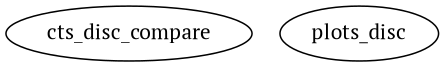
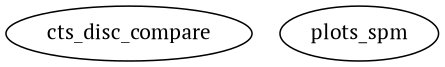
node "plots_disc": label "plots_disc" -> "plots_spm"
